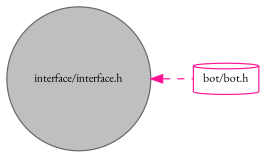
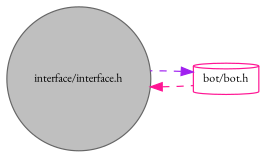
edge "interface/interface.h" -> "bot/bot.h": added
